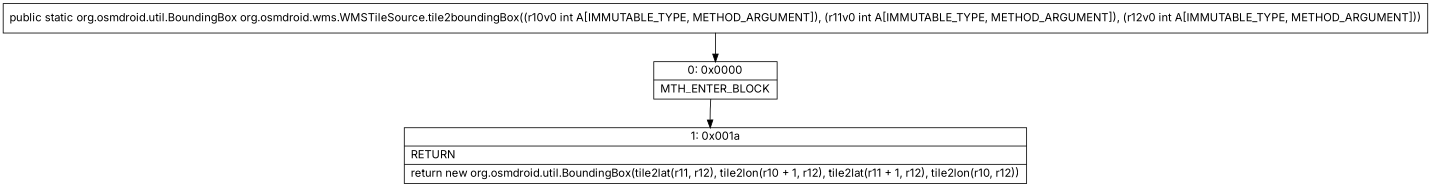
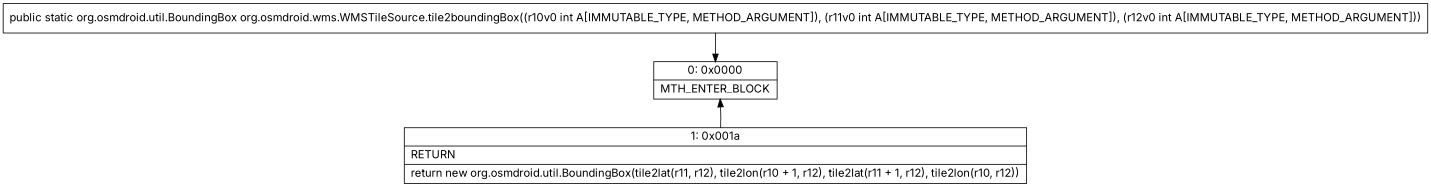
edge "0: 0x0000" -> "1: 0x001a": reversed
